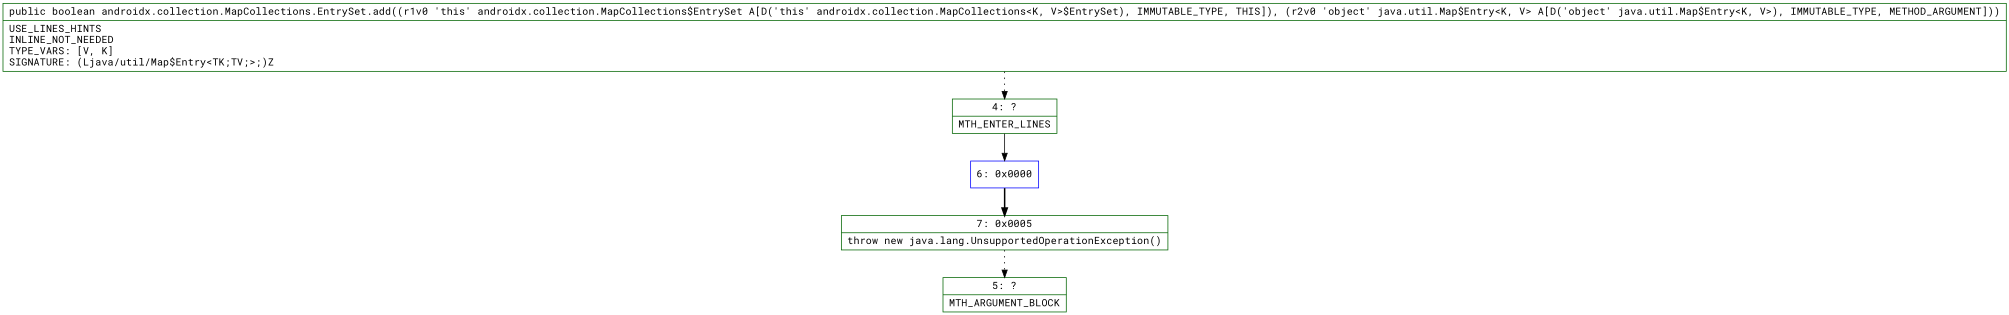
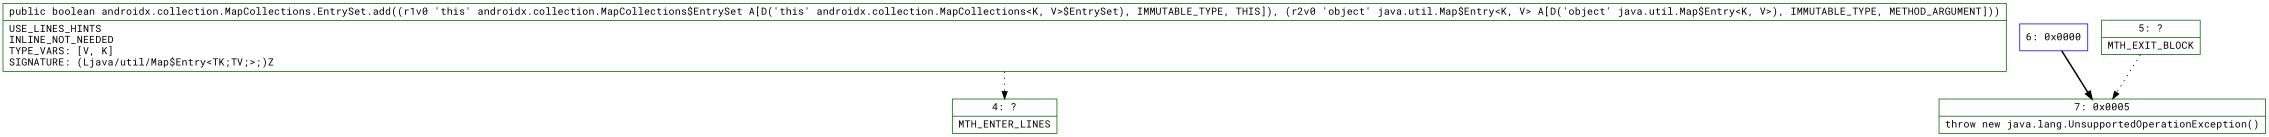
edge "4: ?" -> "6: 0x0000": removed
edge "7: 0x0005" -> "5: ?": reversed
node "5: ?": text "MTH_ARGUMENT_BLOCK" -> "MTH_EXIT_BLOCK"
